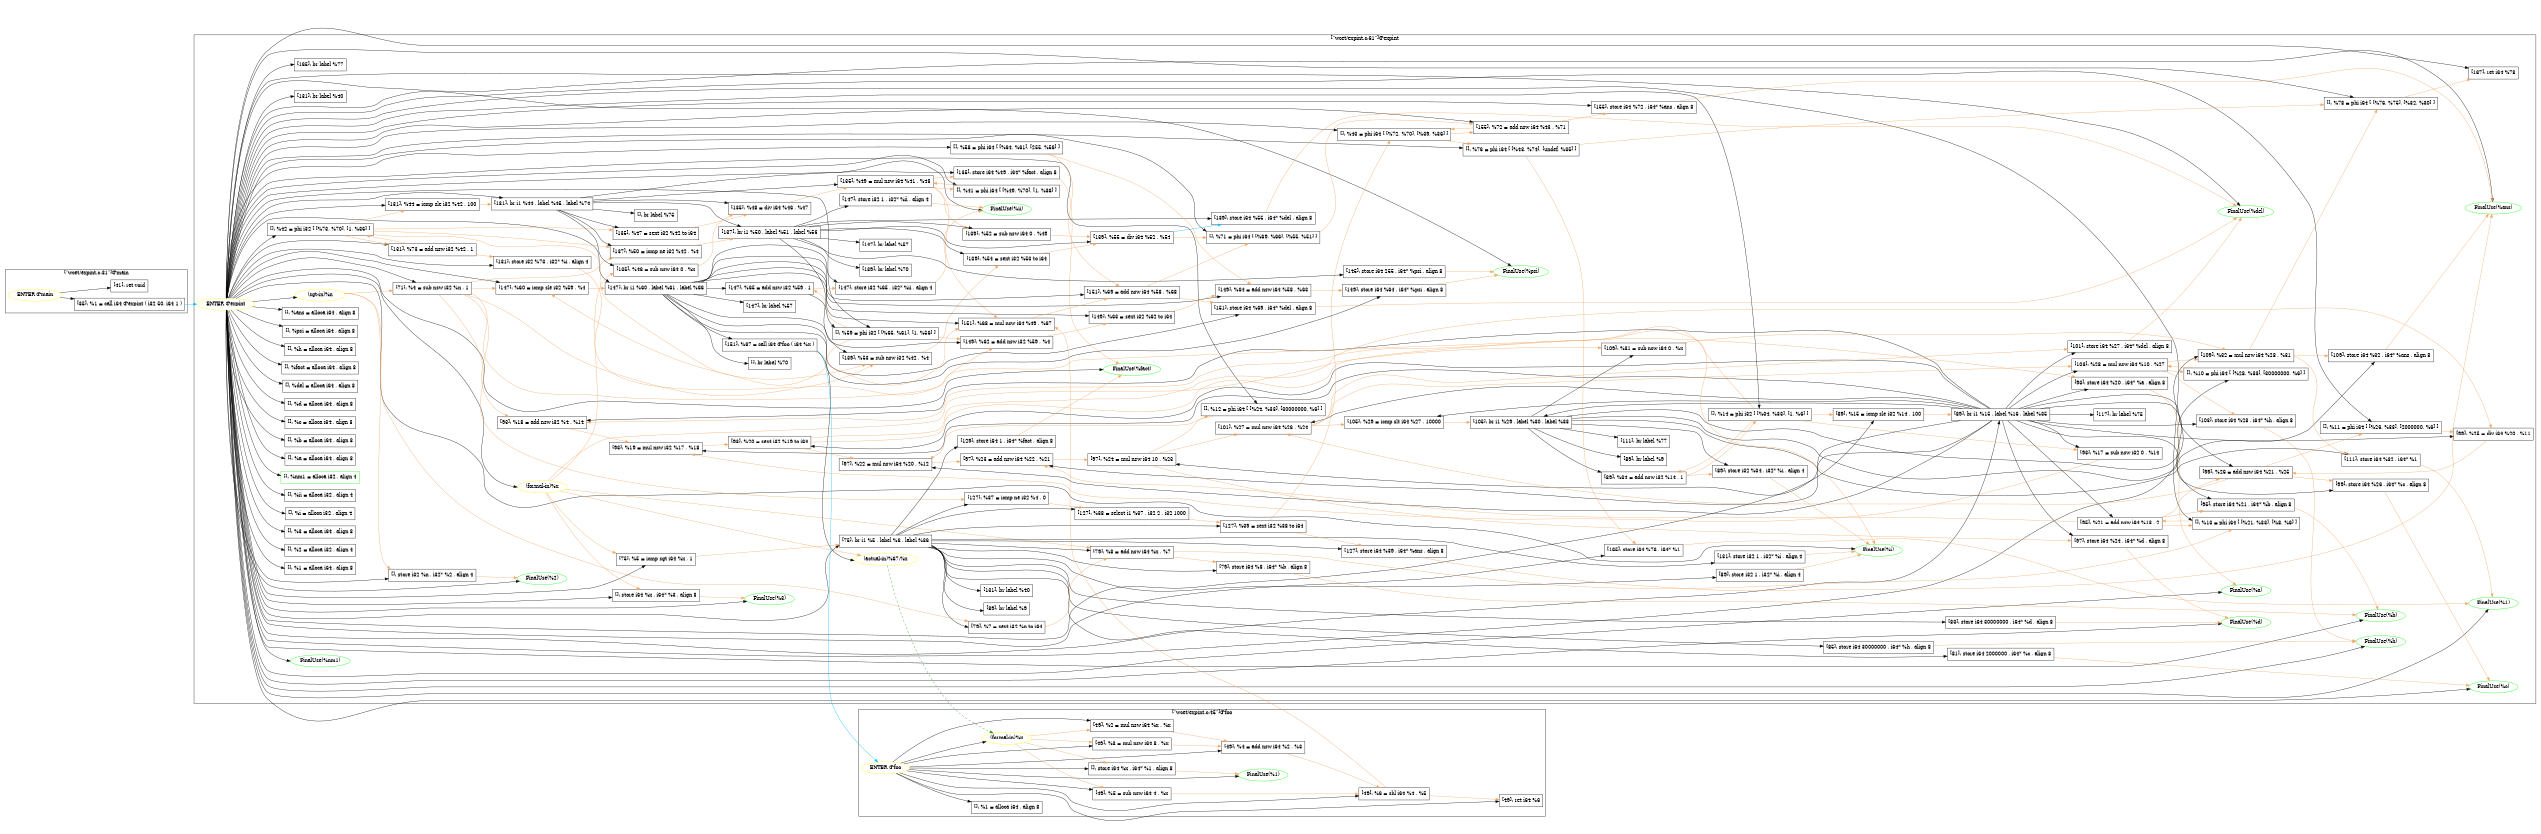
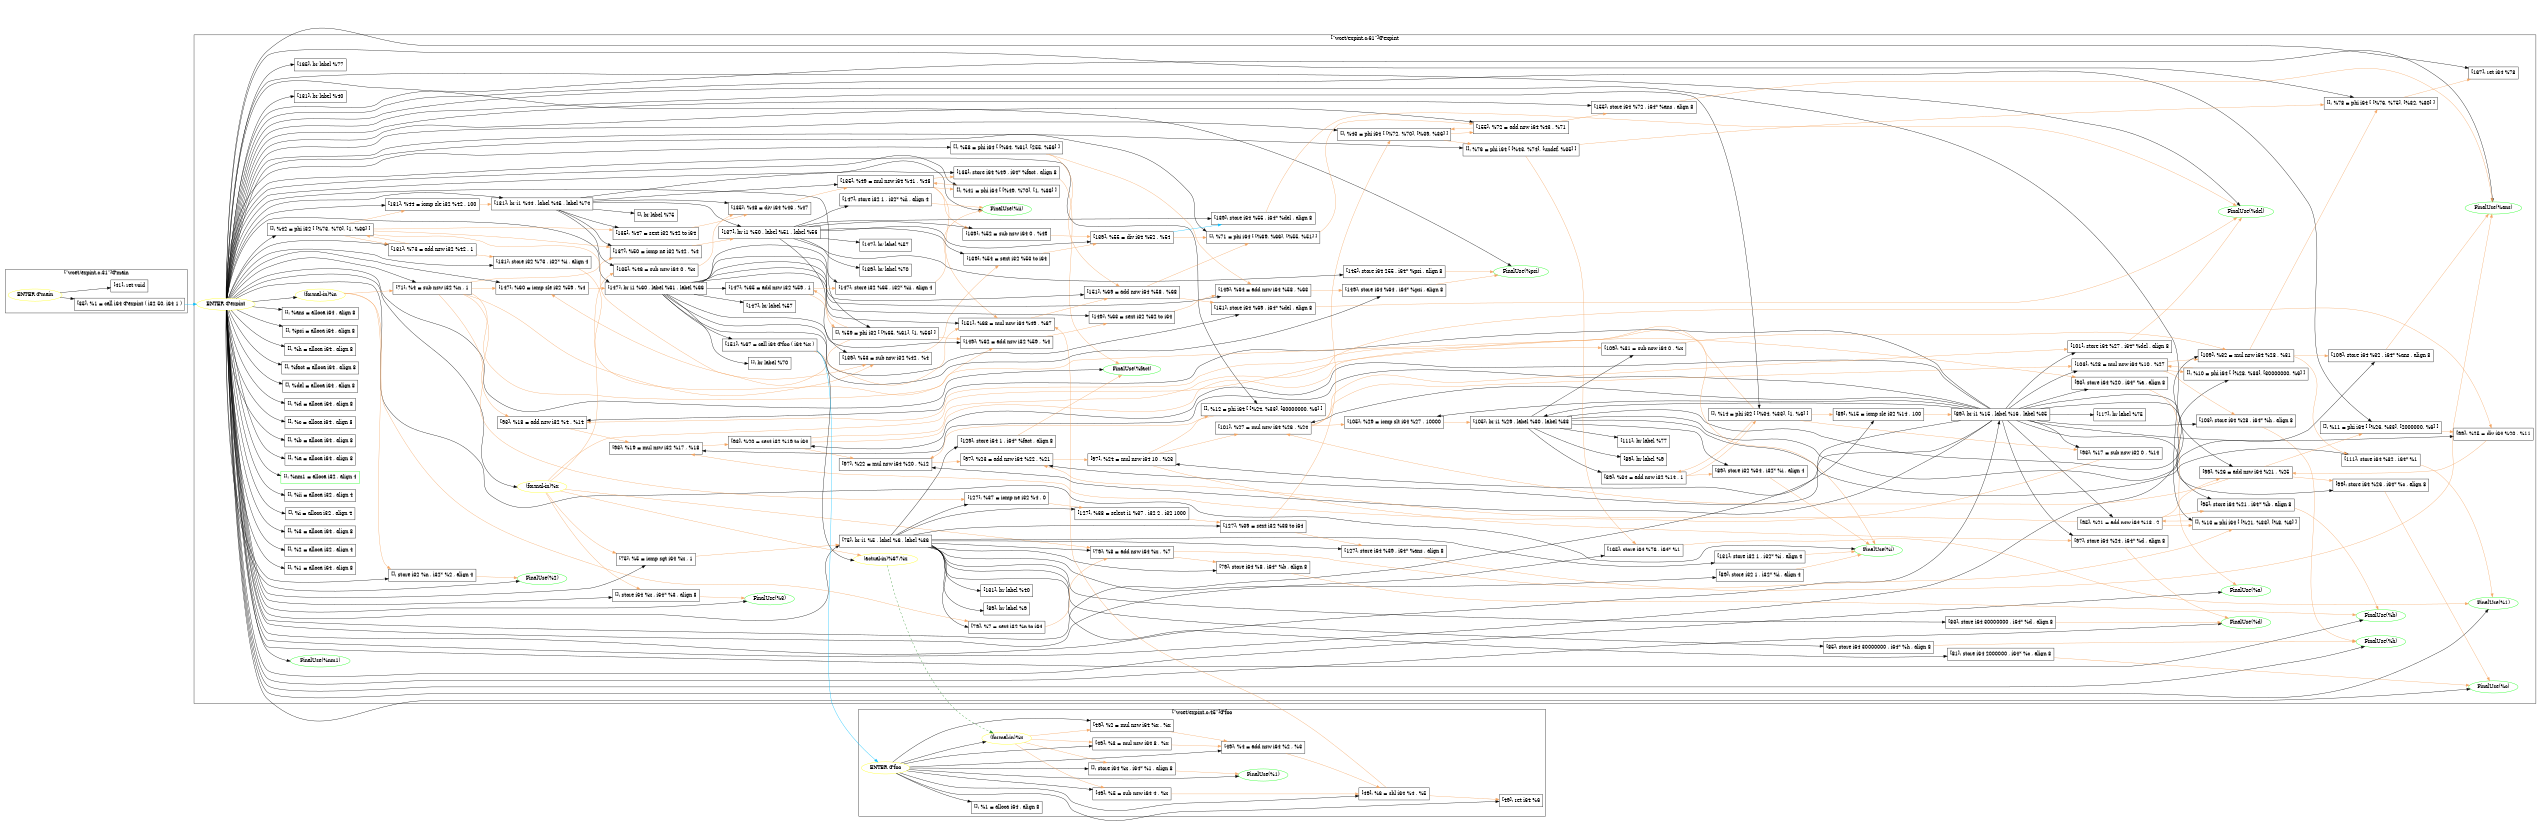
node "(sgt-in)%n": label "(sgt-in)%n" -> "(formal-in)%n"
edge "[147]: %65 = add nsw i32 %59 , 1" -> "[]: %59 = phi i32 [ [%65, %61], [1, %56] ]": color black -> sandybrown
